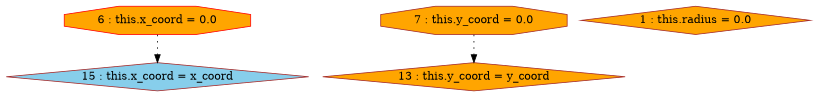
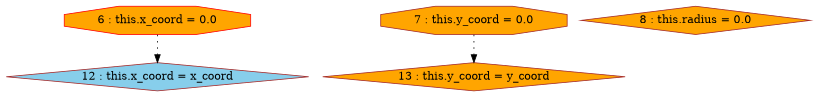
node "1 : this.radius = 0.0": label "1 : this.radius = 0.0" -> "8 : this.radius = 0.0"
node "15 : this.x_coord = x_coord": label "15 : this.x_coord = x_coord" -> "12 : this.x_coord = x_coord"
